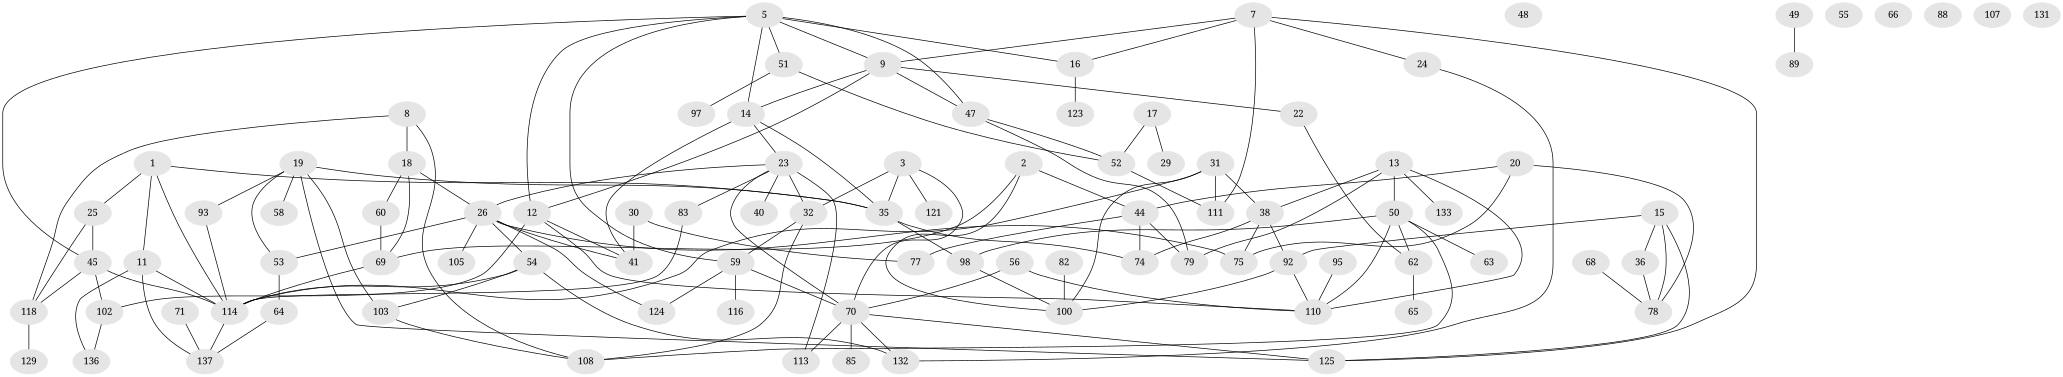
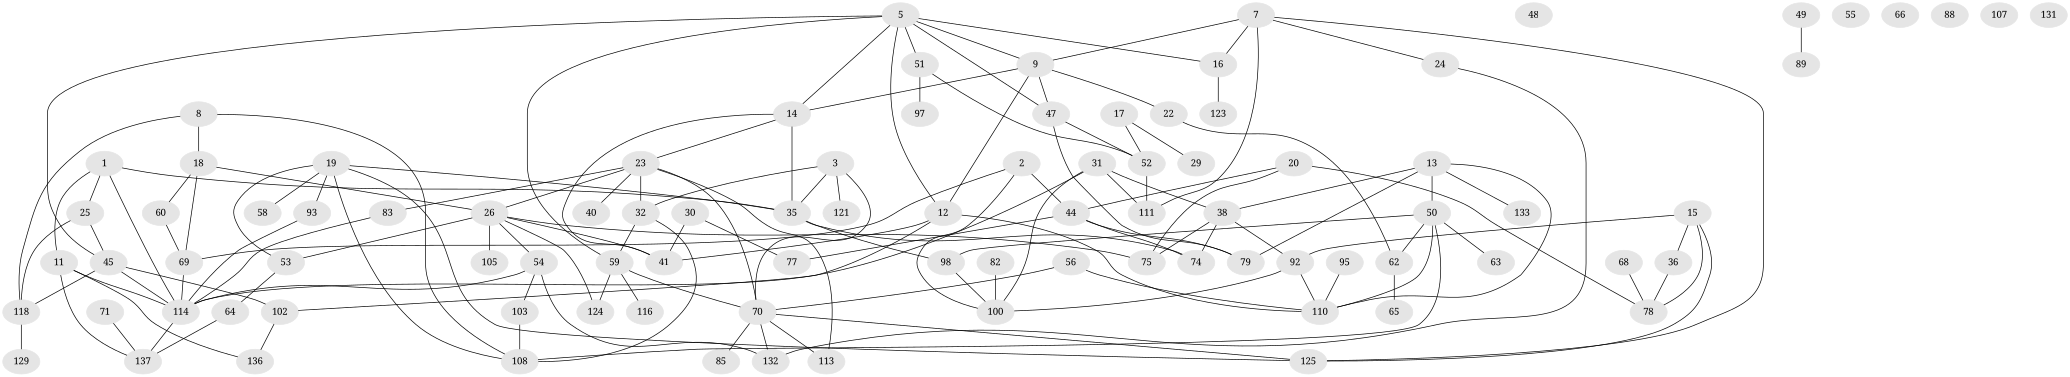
edge "19" -- "103": now "19" -- "108"
